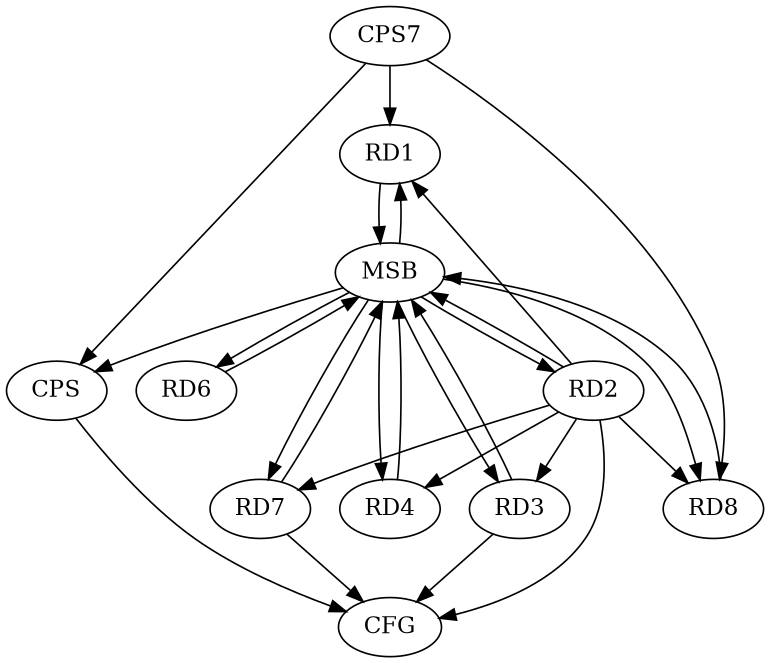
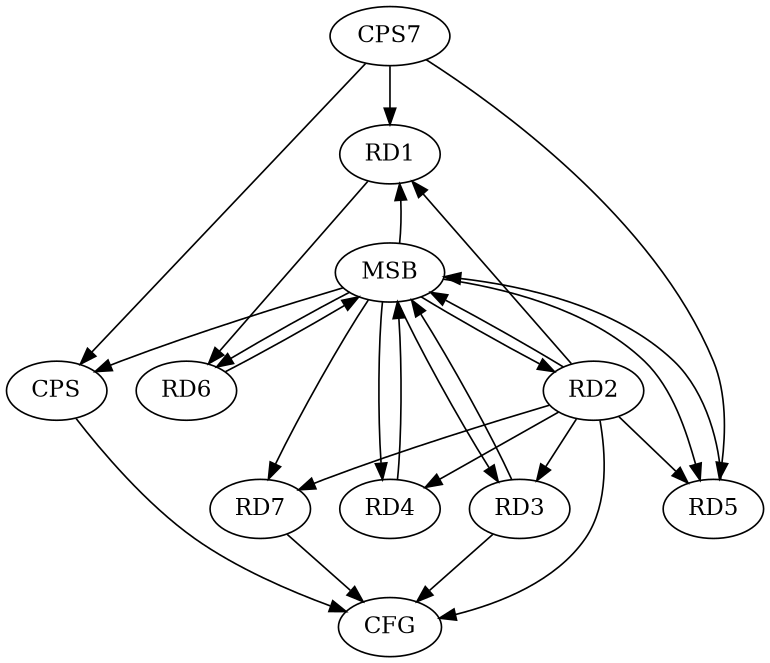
edge "RD1" -> "MSB": now "RD1" -> "RD6"
edge "RD7" -> "MSB": removed
node "RD8": label "RD8" -> "RD5"
